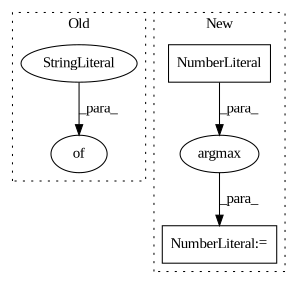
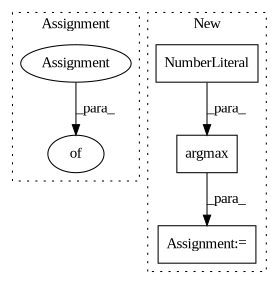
cluster "Old": label "Old" -> "Assignment"
node "StringLiteral": label "StringLiteral" -> "Assignment"
node "argmax": shape ellipse -> box
node "NumberLiteral:=": label "NumberLiteral:=" -> "Assignment:="
